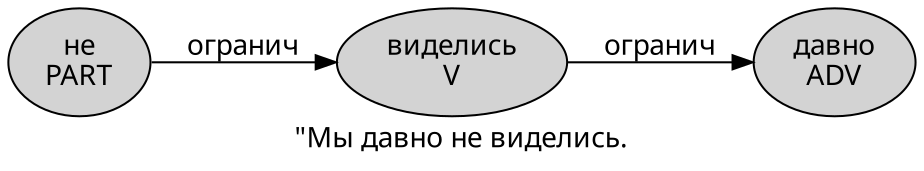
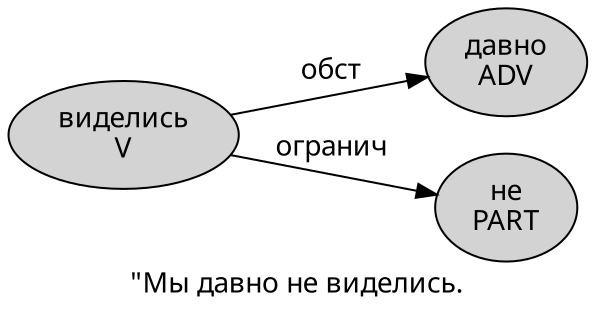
edge "виделись V" -> "давно ADV": label "огранич" -> "обст"
edge "не PART" -> "виделись V": reversed
